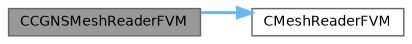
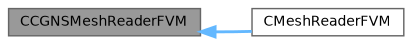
edge "CCGNSMeshReaderFVM" -> "CMeshReaderFVM": reversed
